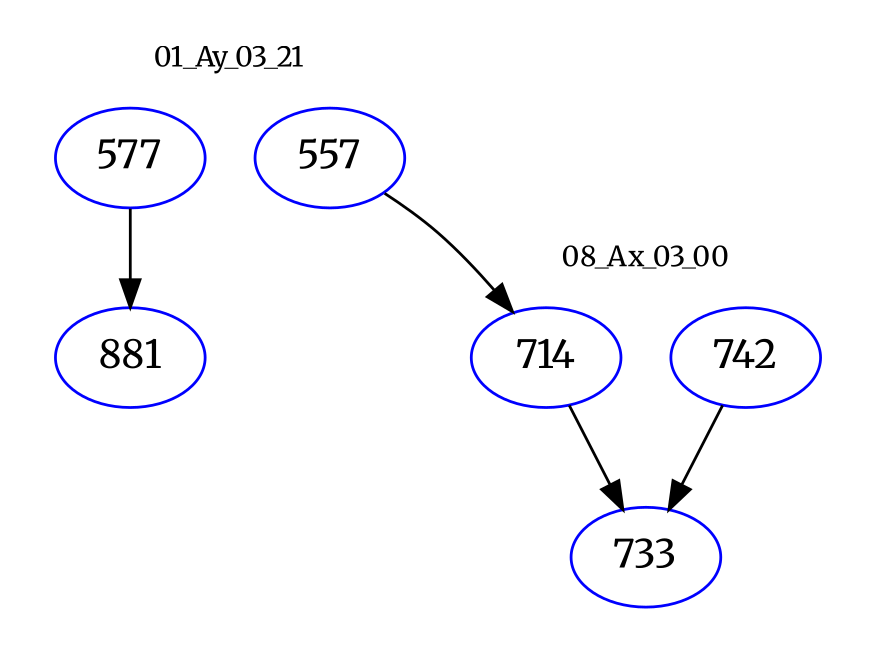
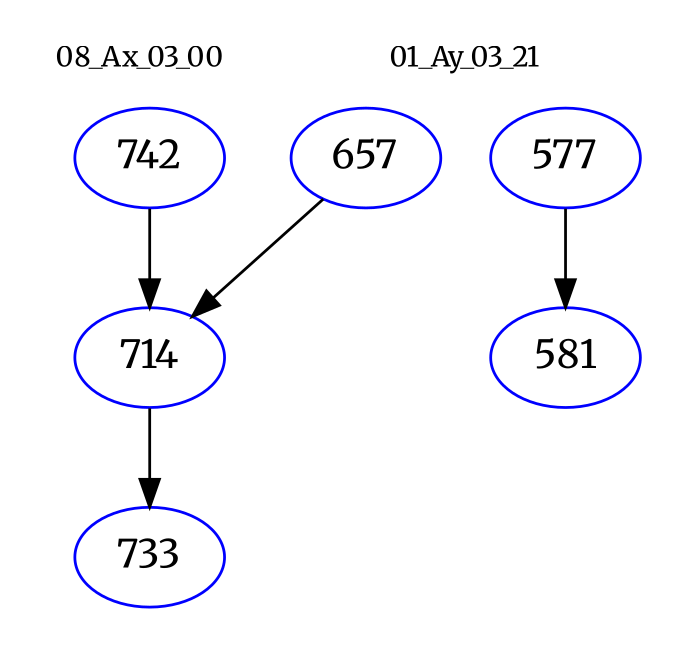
node "557": label "557" -> "657"
node "881": label "881" -> "581"
edge "742" -> "733": now "742" -> "714"
